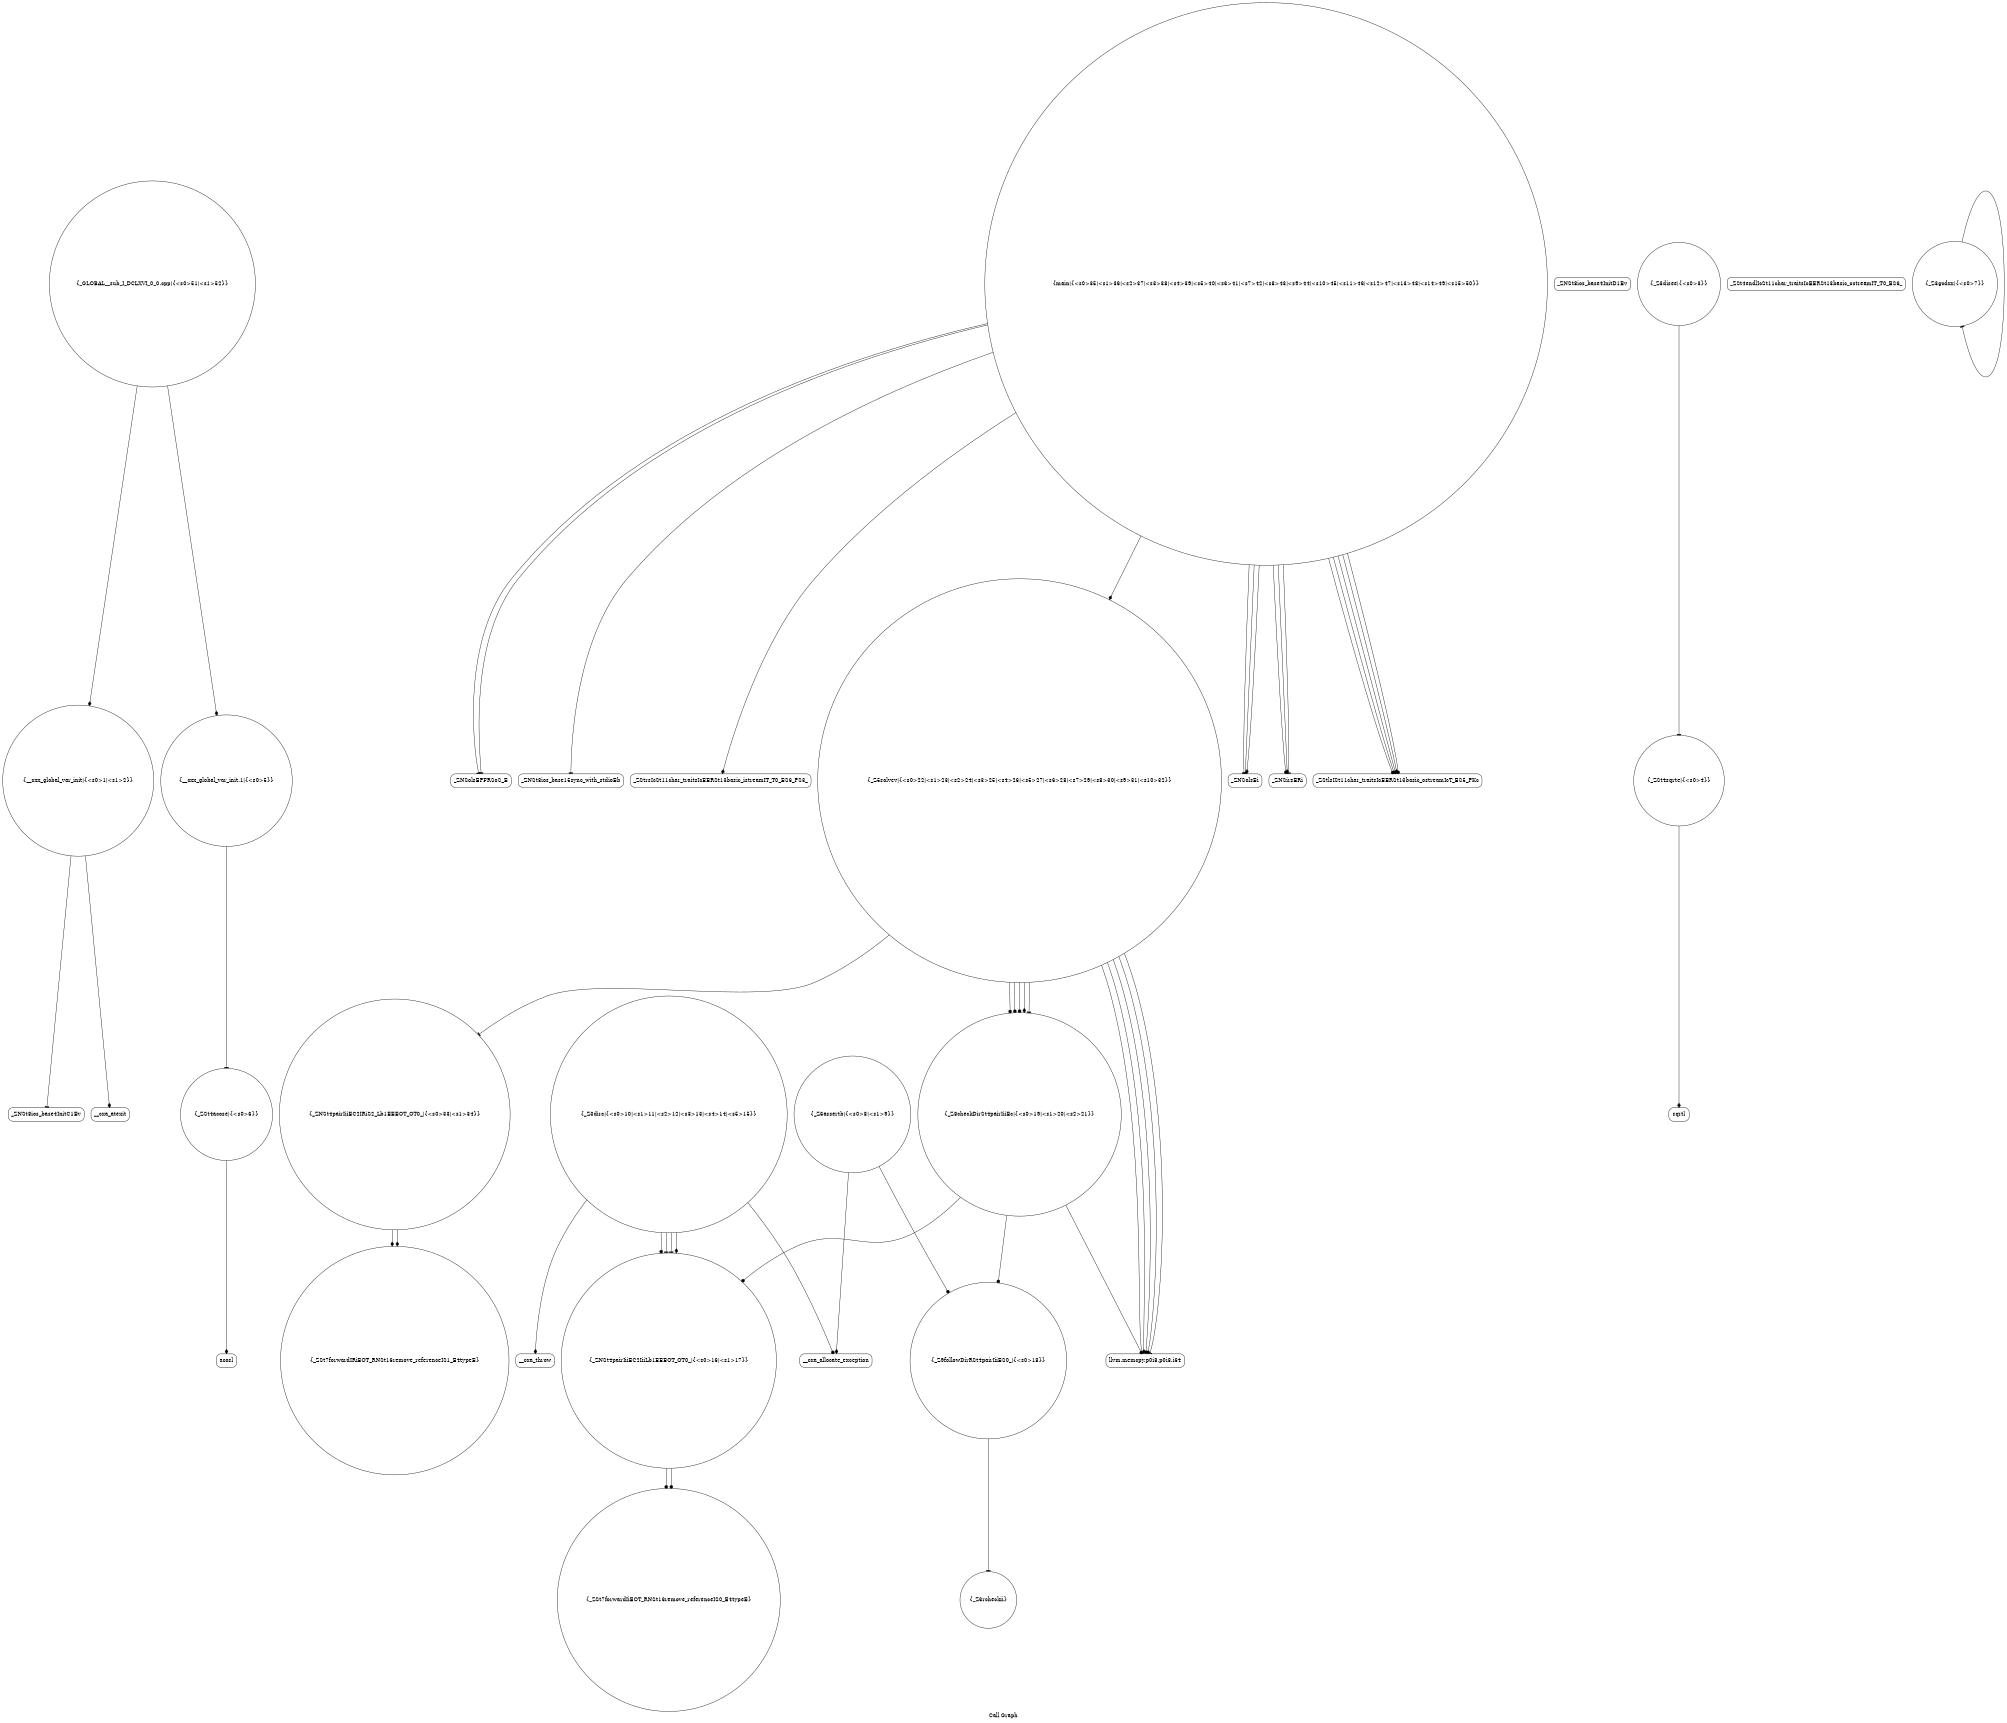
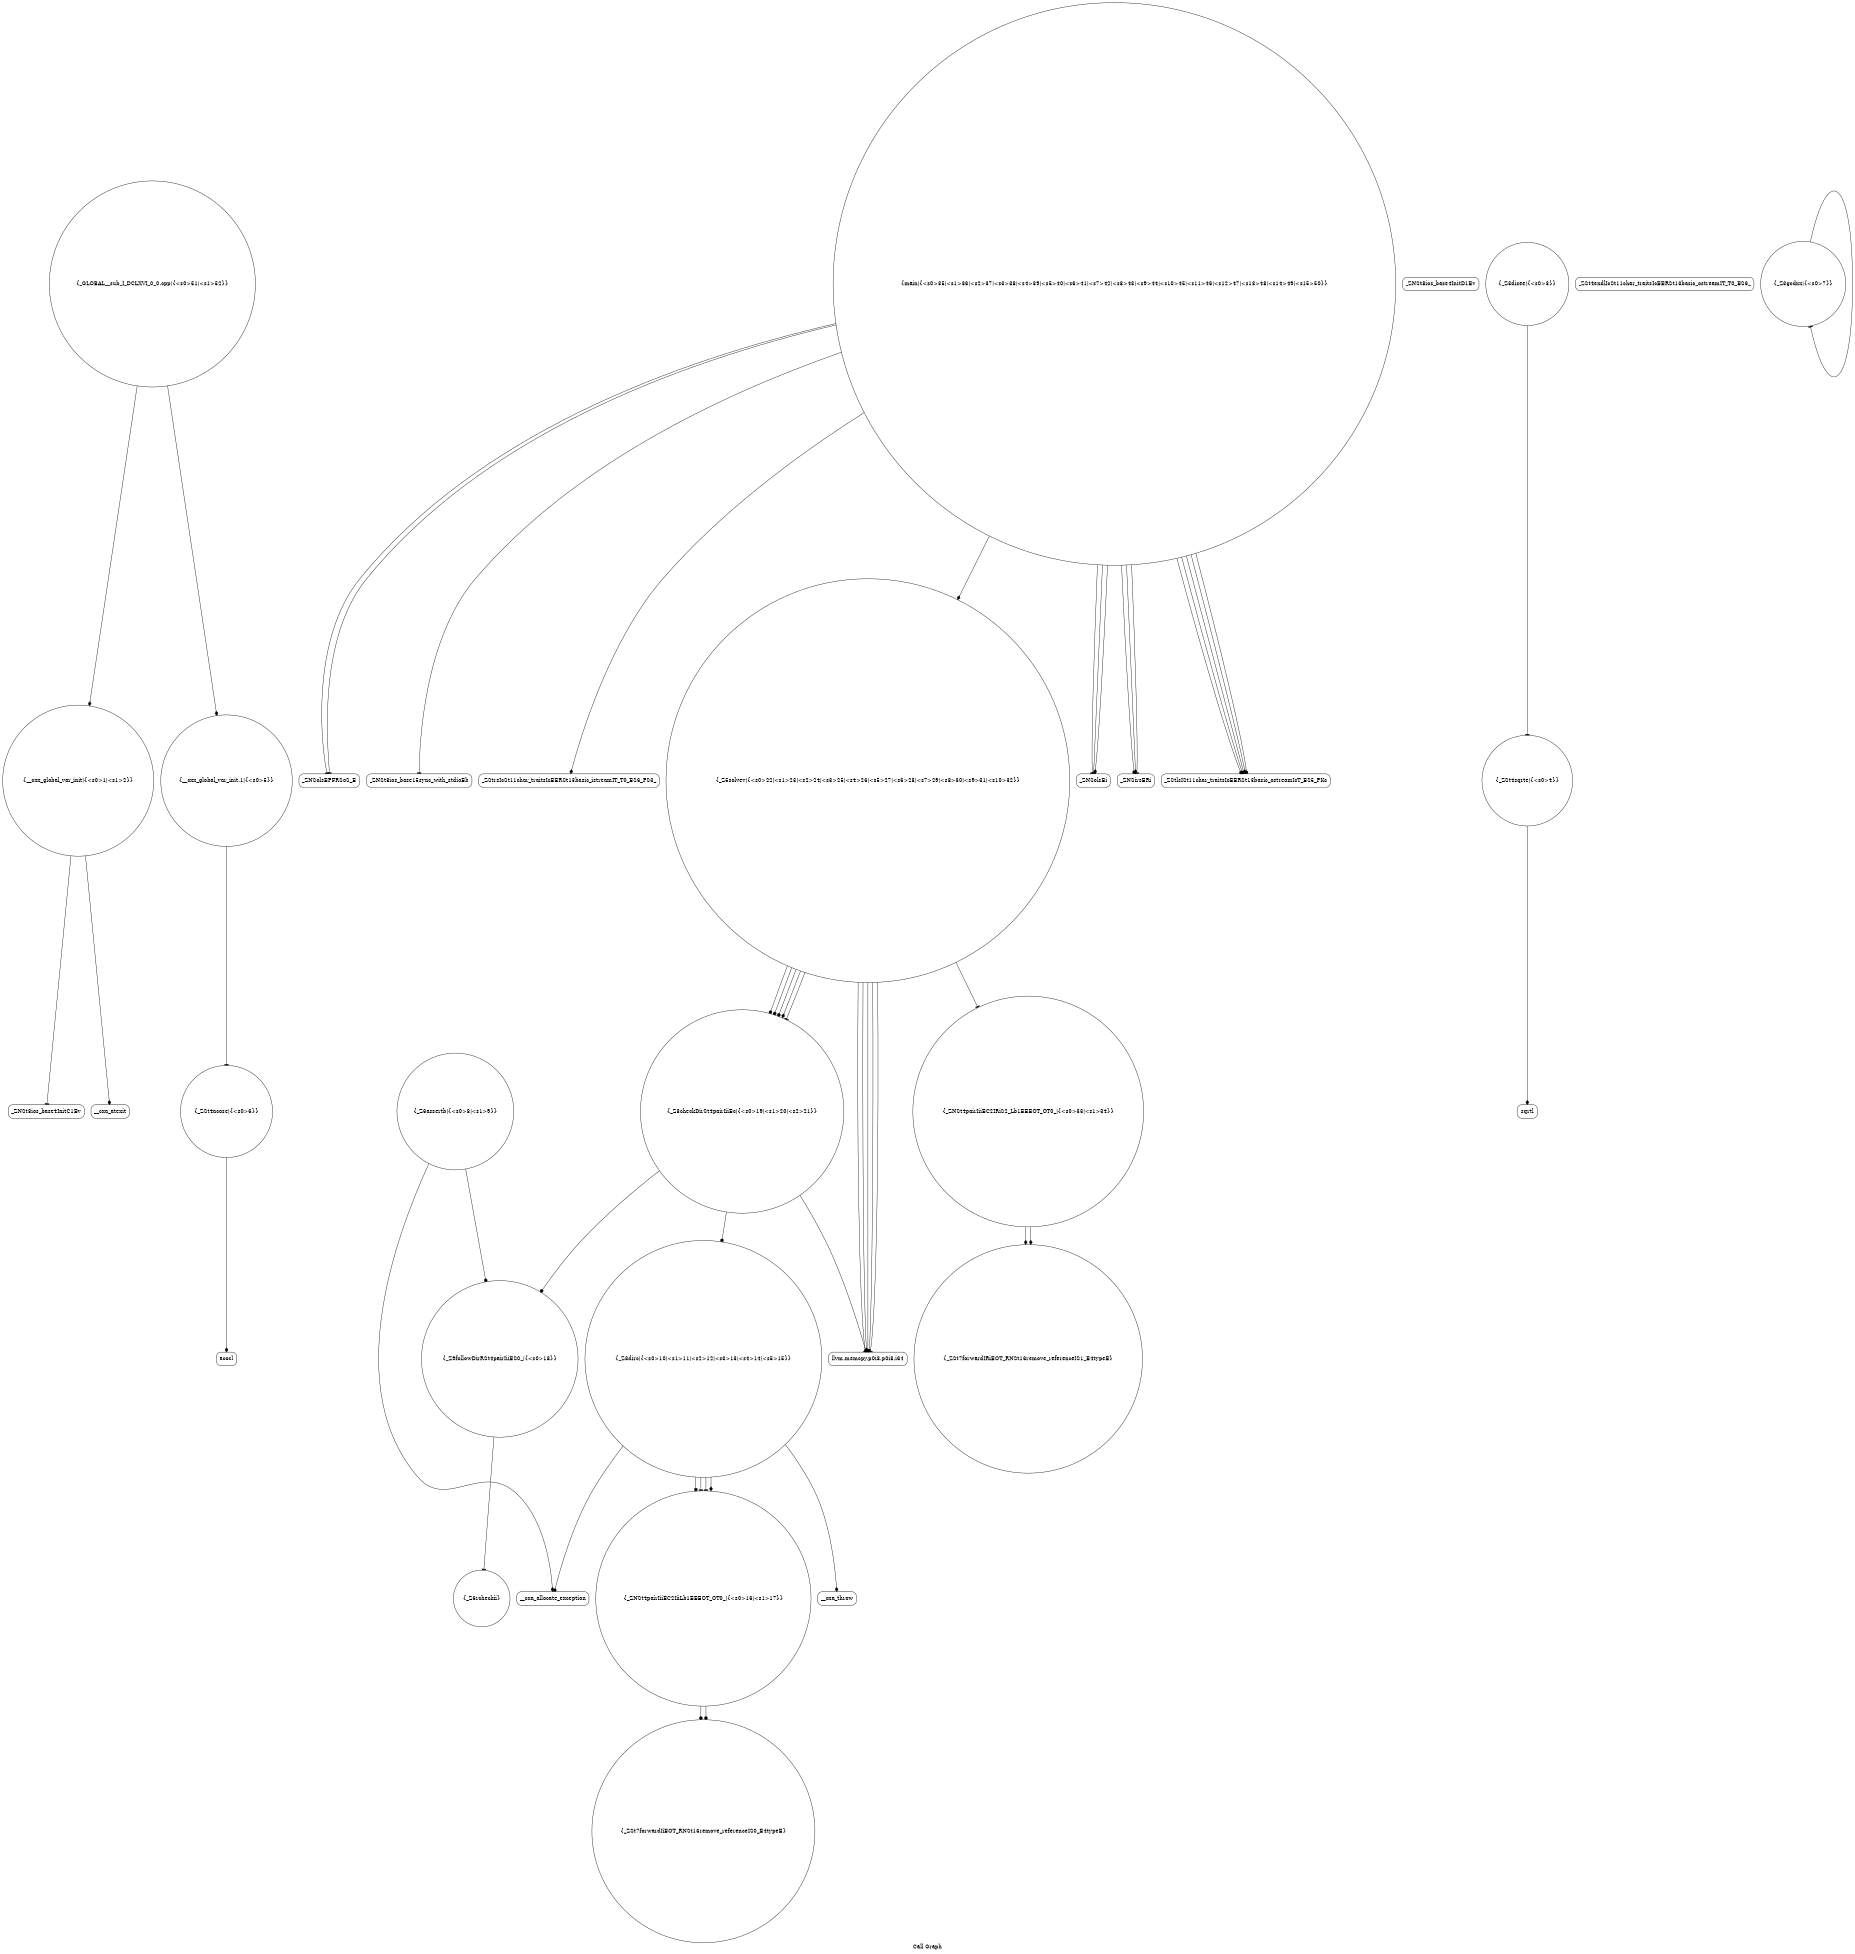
edge "{_Z8checkDirSt4pairIiiEc|{<s0>19|<s1>20|<s2>21}}" -> "{_ZNSt4pairIiiEC2IiiLb1EEEOT_OT0_|{<s0>16|<s1>17}}": now "{_Z8checkDirSt4pairIiiEc|{<s0>19|<s1>20|<s2>21}}" -> "{_Z3dirc|{<s0>10|<s1>11|<s2>12|<s3>13|<s4>14|<s5>15}}"
